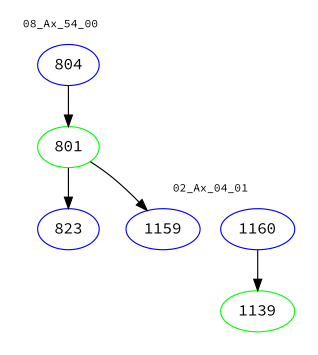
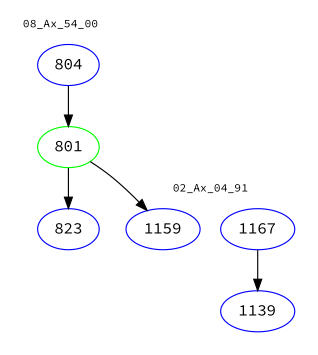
cluster "02_Ax_04_01": label "02_Ax_04_01" -> "02_Ax_04_91"
node "1160": label "1160" -> "1167"
node "1139": color green -> blue
